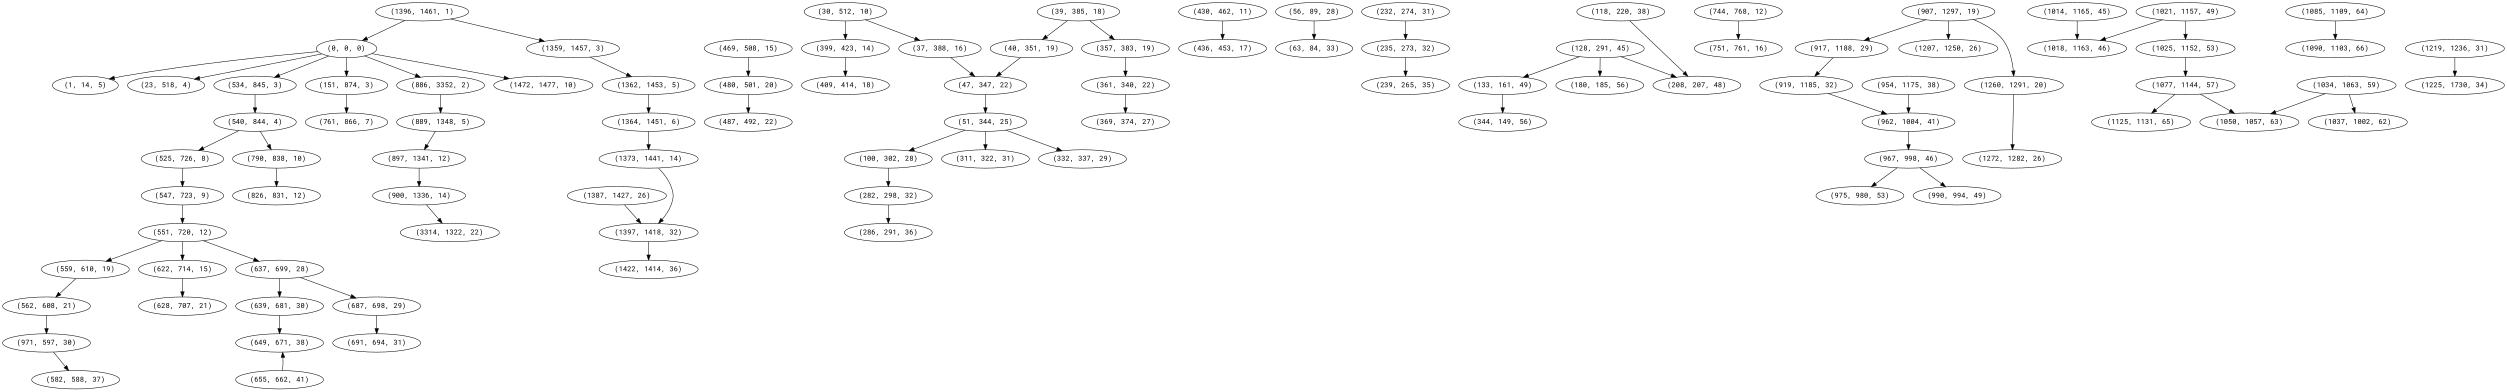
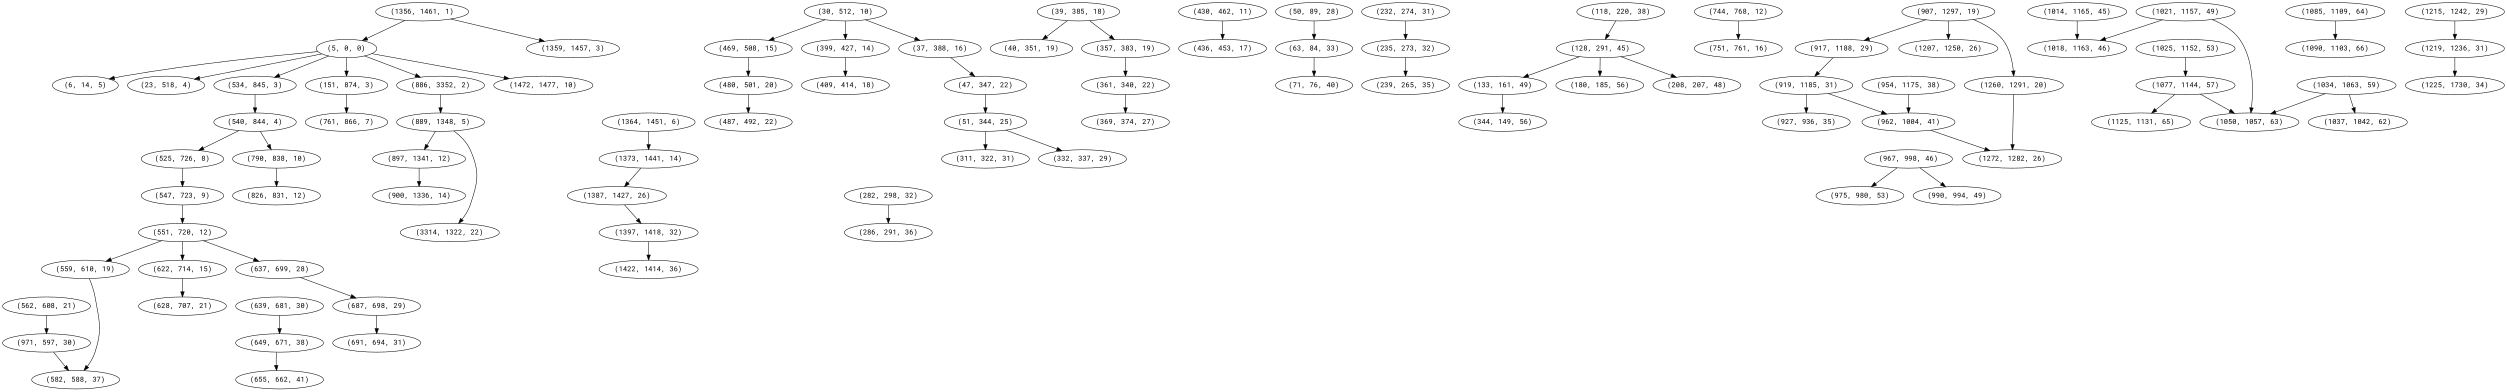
node "(1396, 1461, 1)": label "(1396, 1461, 1)" -> "(1356, 1461, 1)"
node "(56, 89, 28)": label "(56, 89, 28)" -> "(50, 89, 28)"
node "(1215, 1242, 29)": added
edge "(1021, 1157, 49)" -> "(1025, 1152, 53)": now "(1021, 1157, 49)" -> "(1050, 1057, 63)"
edge "(30, 512, 10)" -> "(469, 508, 15)": added
edge "(118, 220, 38)" -> "(208, 207, 48)": now "(118, 220, 38)" -> "(128, 291, 45)"
node "(0, 0, 0)": label "(0, 0, 0)" -> "(5, 0, 0)"
node "(399, 423, 14)": label "(399, 423, 14)" -> "(399, 427, 14)"
edge "(40, 351, 19)" -> "(47, 347, 22)": removed
node "(1, 14, 5)": label "(1, 14, 5)" -> "(6, 14, 5)"
node "(1362, 1453, 5)": removed
node "(71, 76, 40)": added
node "(919, 1185, 32)": label "(919, 1185, 32)" -> "(919, 1185, 31)"
node "(927, 936, 35)": added
node "(1037, 1002, 62)": label "(1037, 1002, 62)" -> "(1037, 1042, 62)"
edge "(962, 1004, 41)" -> "(967, 998, 46)": now "(962, 1004, 41)" -> "(1272, 1282, 26)"
node "(100, 302, 28)": removed
edge "(1373, 1441, 14)" -> "(1397, 1418, 32)": now "(1373, 1441, 14)" -> "(1387, 1427, 26)"
edge "(900, 1336, 14)" -> "(3314, 1322, 22)": now "(889, 1348, 5)" -> "(3314, 1322, 22)"
edge "(637, 699, 28)" -> "(639, 681, 30)": removed
edge "(559, 610, 19)" -> "(562, 608, 21)": now "(559, 610, 19)" -> "(582, 588, 37)"
edge "(655, 662, 41)" -> "(649, 671, 38)": reversed
